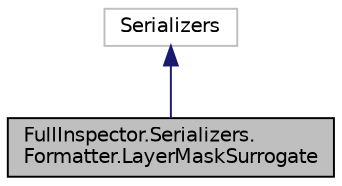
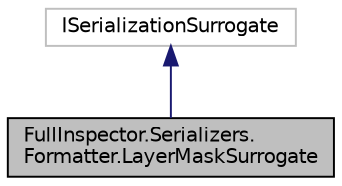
node "Serializers": label "Serializers" -> "ISerializationSurrogate"
